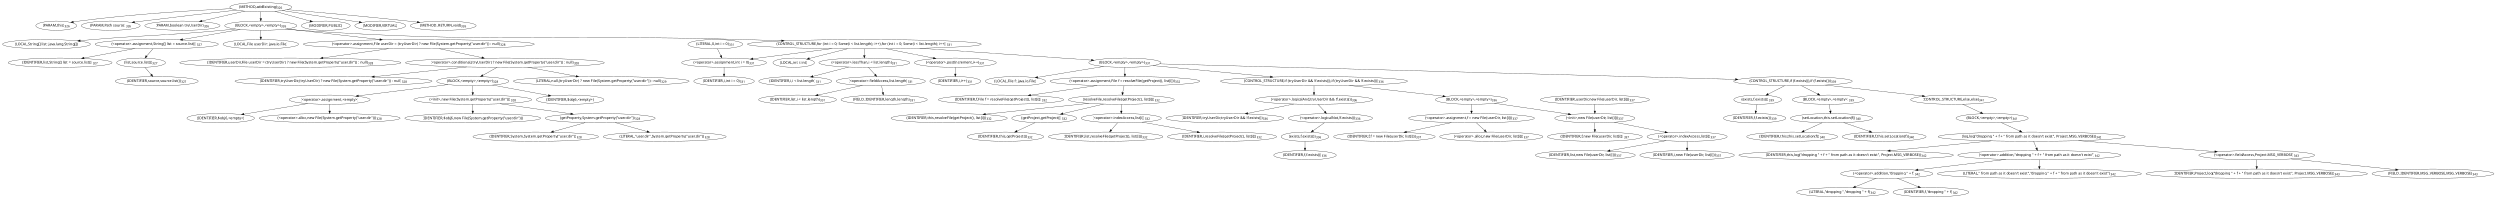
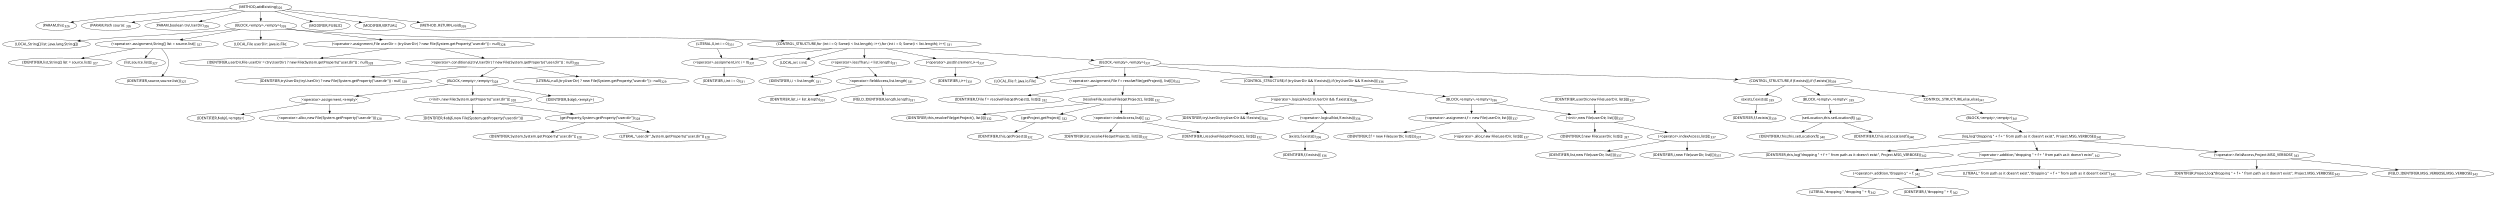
edge "(list,source.list())" -> "(IDENTIFIER,source,source.list())": now "(<operator>.assignment,String[] list = source.list())" -> "(IDENTIFIER,source,source.list())"
